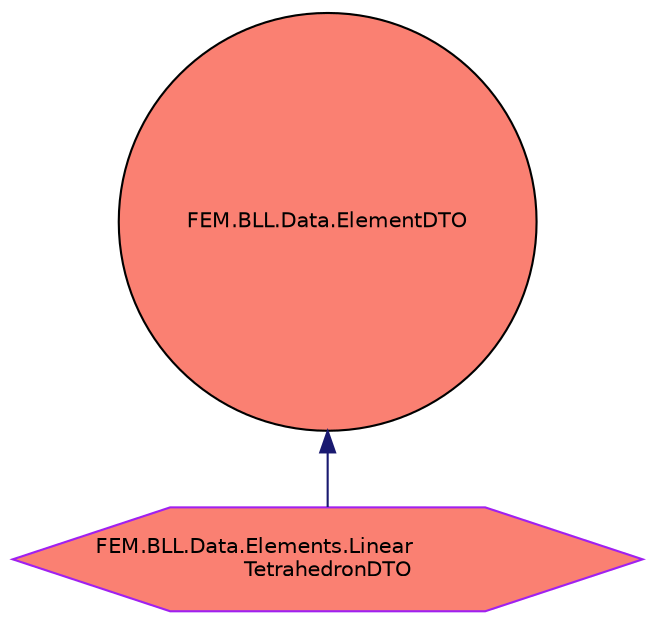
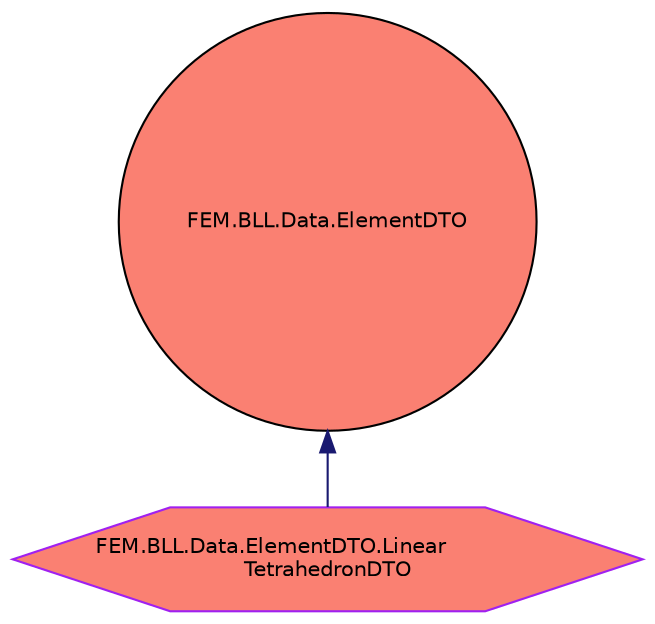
node "FEM.BLL.Data.Elements.Linear TetrahedronDTO": label "FEM.BLL.Data.Elements.Linear TetrahedronDTO" -> "FEM.BLL.Data.ElementDTO.Linear TetrahedronDTO"
